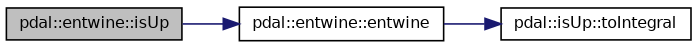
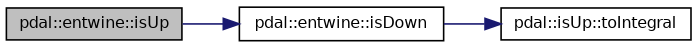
node "pdal::entwine::entwine": label "pdal::entwine::entwine" -> "pdal::entwine::isDown"
